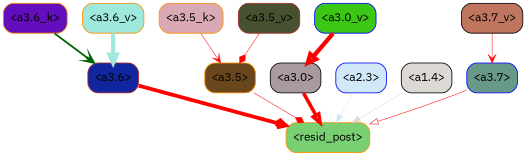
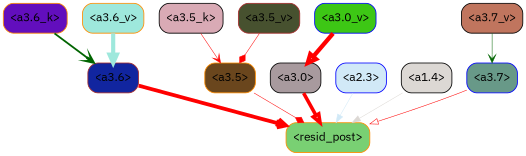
node "<a3.5_k>": color darkorange -> black
edge "<a3.7_v>" -> "<a3.7>": color red -> darkgreen
